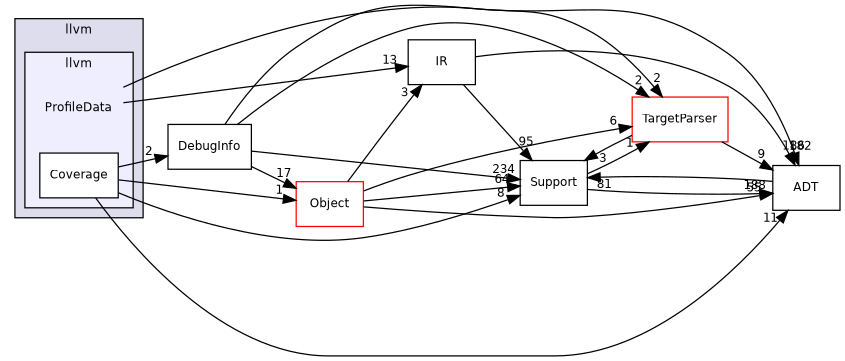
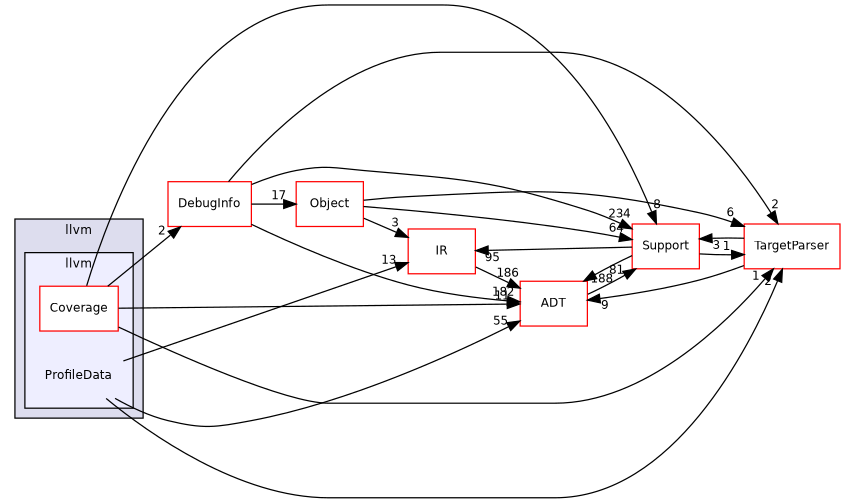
node "IR": color black -> red
edge "IR" -> "Support": reversed
node "DebugInfo": color black -> red
node "Coverage": color black -> red
node "Support": color black -> red
node "ADT": color black -> red
edge "Coverage" -> "Object": now "Coverage" -> "TargetParser"
edge "Object" -> "ADT": now "ProfileData" -> "ADT"
